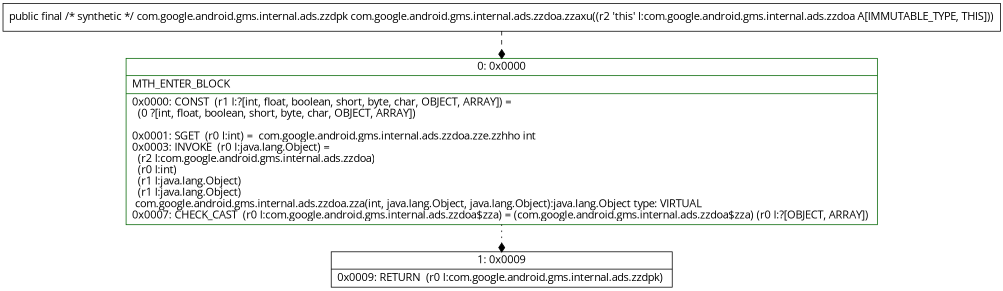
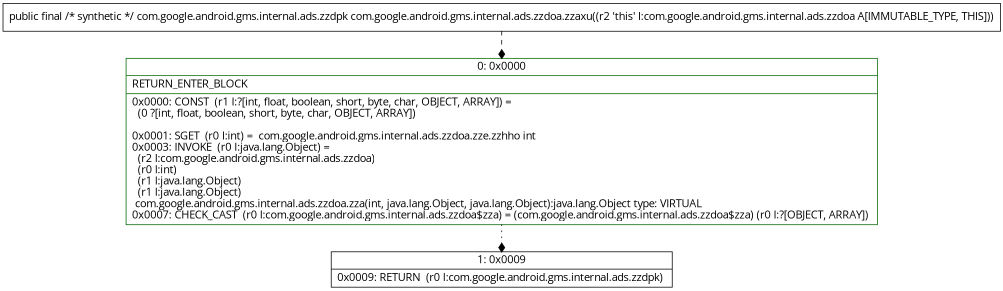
node "0: 0x0000": text "MTH_ENTER_BLOCK" -> "RETURN_ENTER_BLOCK"
